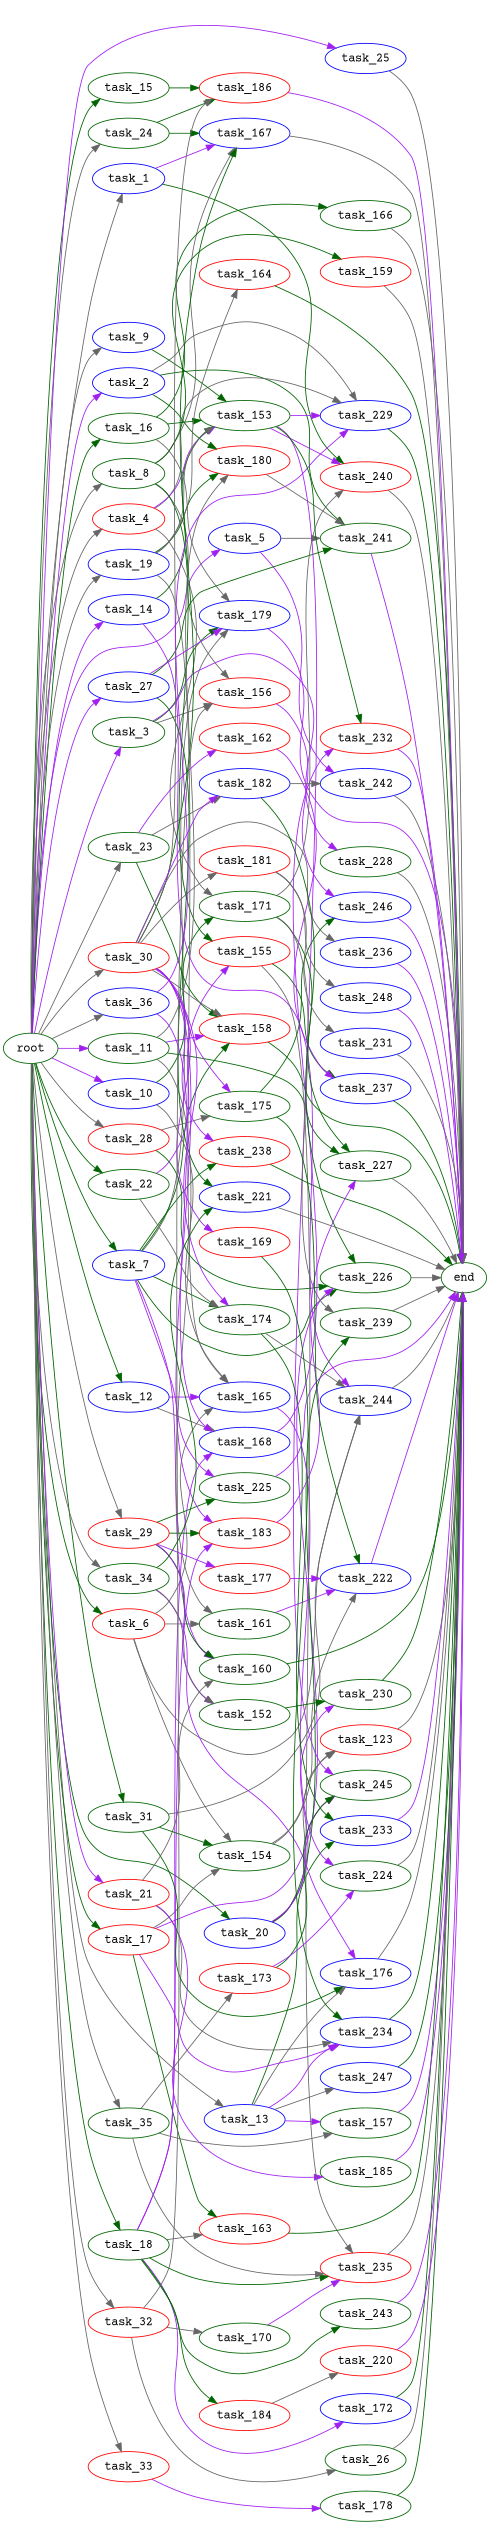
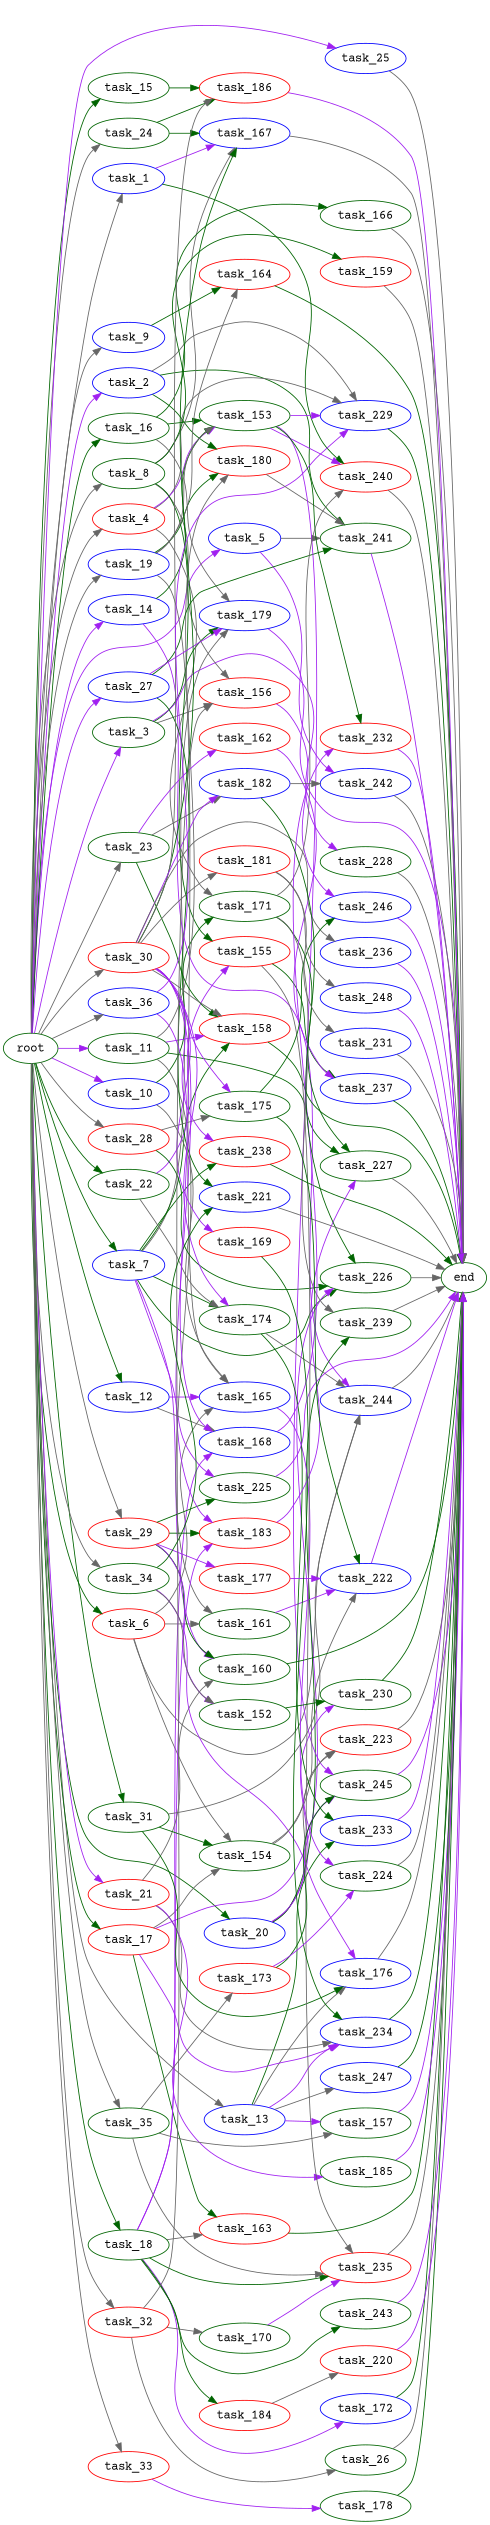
edge "task_9" -> "task_153": now "task_9" -> "task_164"
edge "task_245" -> "end": added
node "task_123": label "task_123" -> "task_223"
